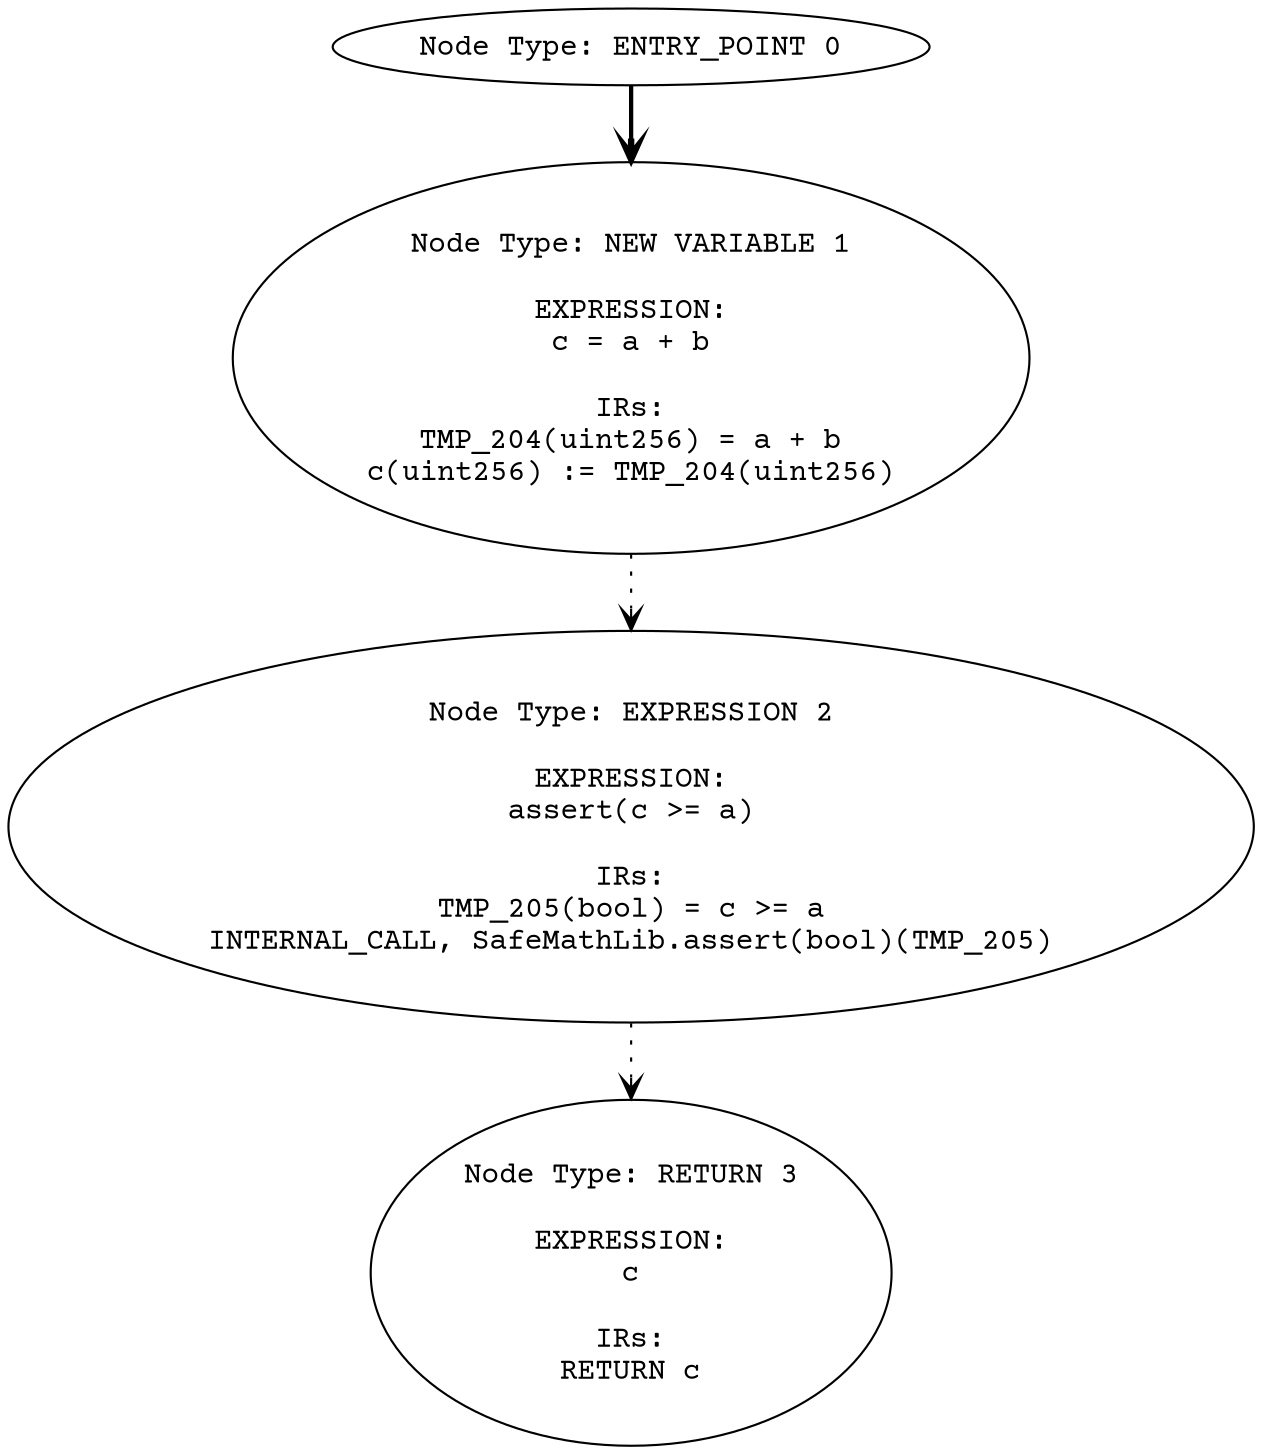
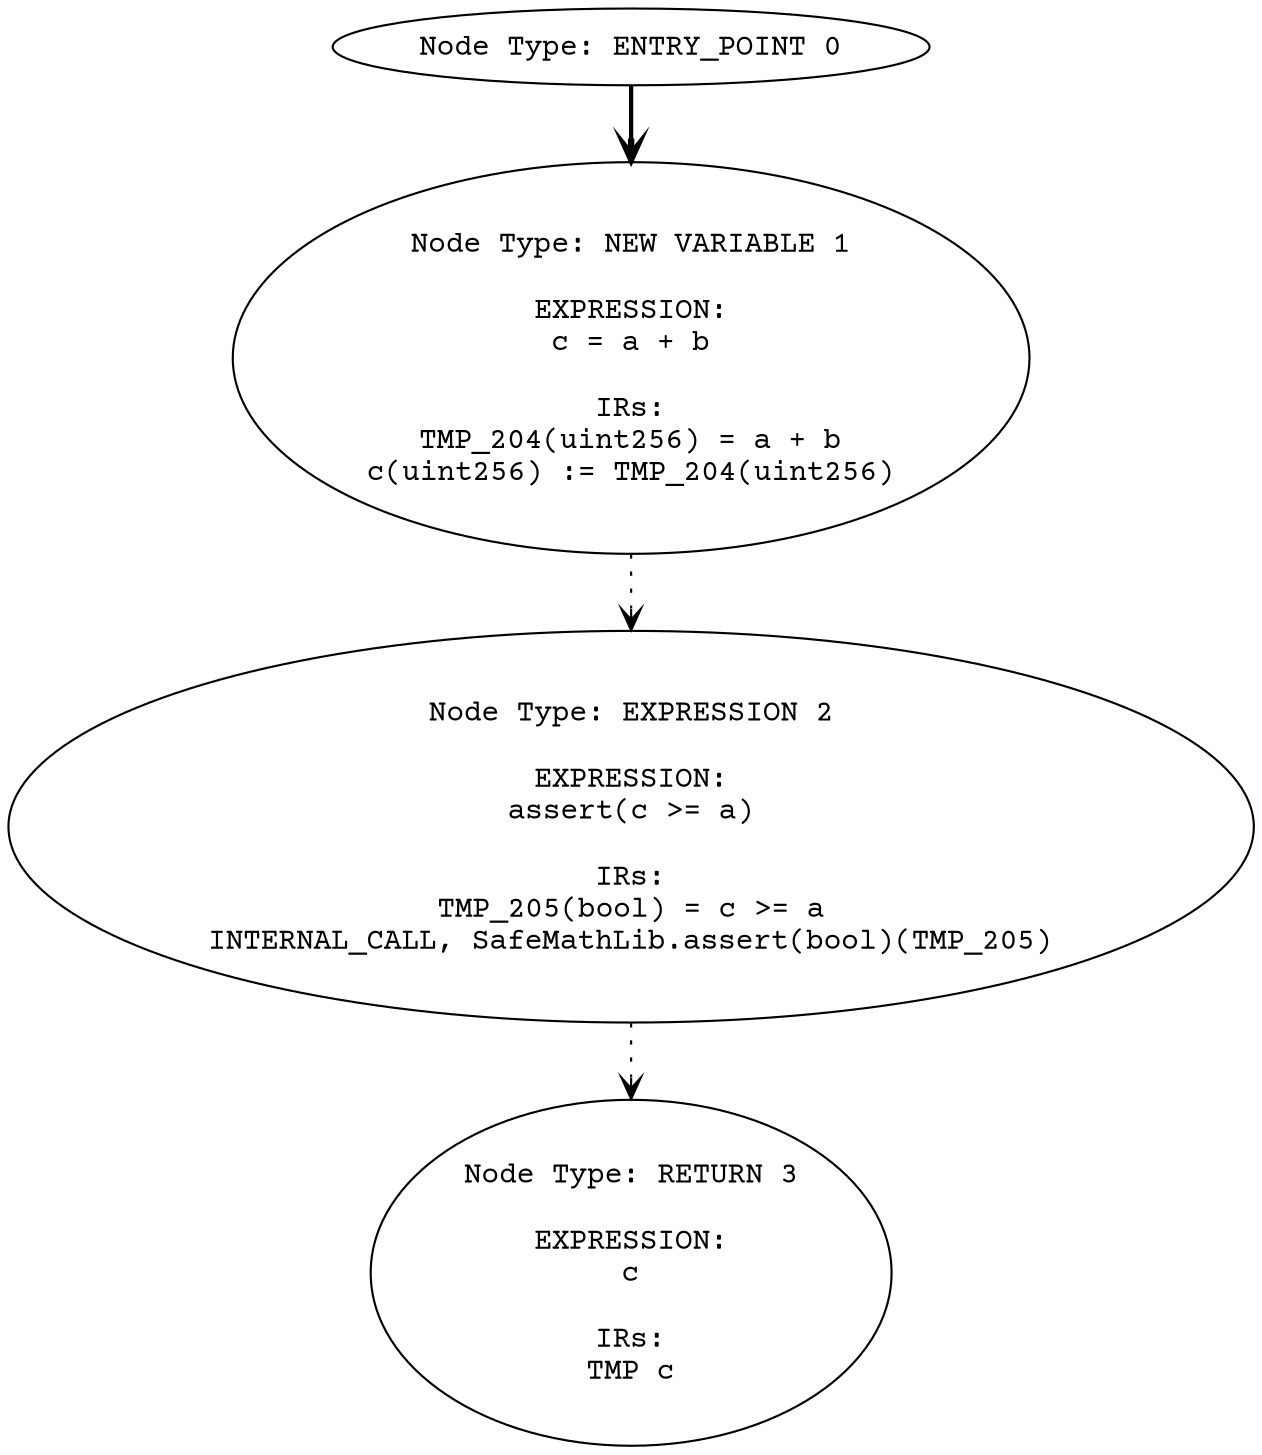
node "Node Type: RETURN 3 EXPRESSION: c IRs: RETURN c": label "Node Type: RETURN 3 EXPRESSION: c IRs: RETURN c" -> "Node Type: RETURN 3 EXPRESSION: c IRs: TMP c"
